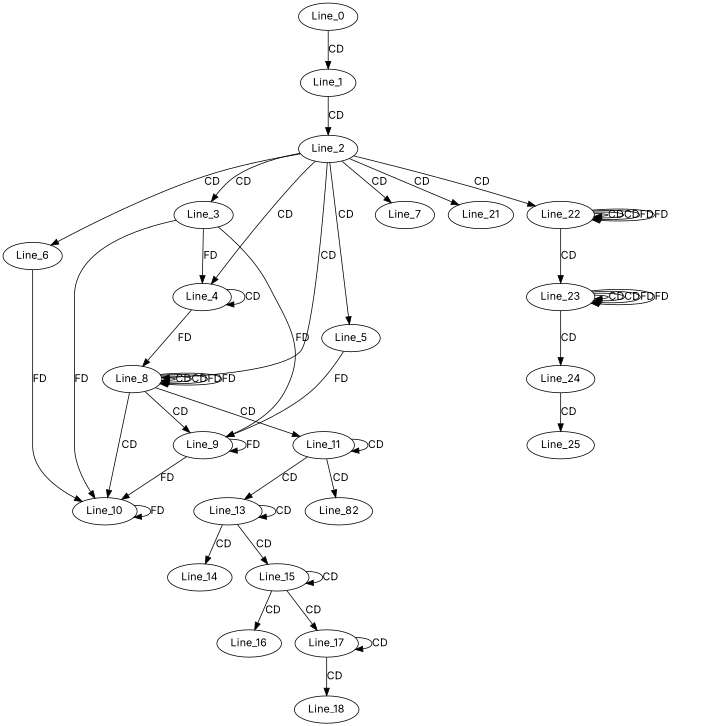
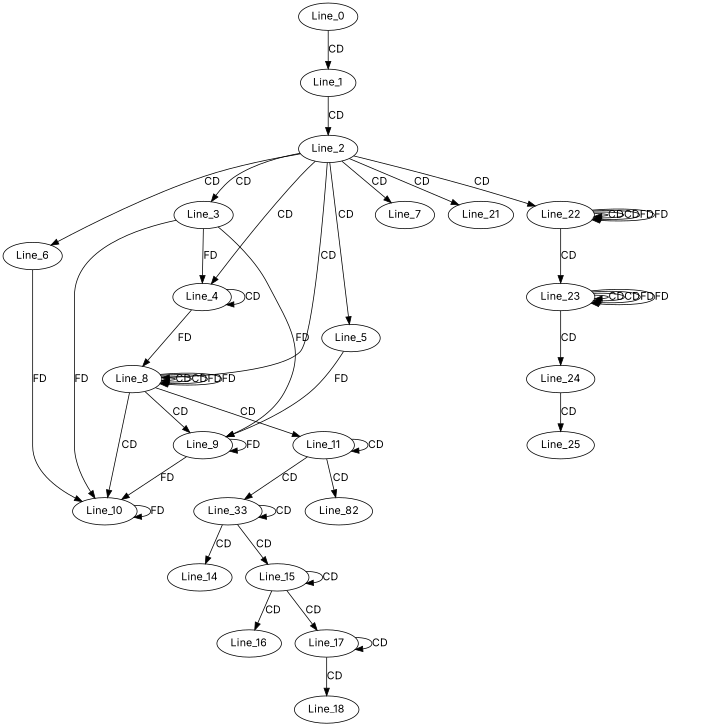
node "Line_13": label "Line_13" -> "Line_33"
